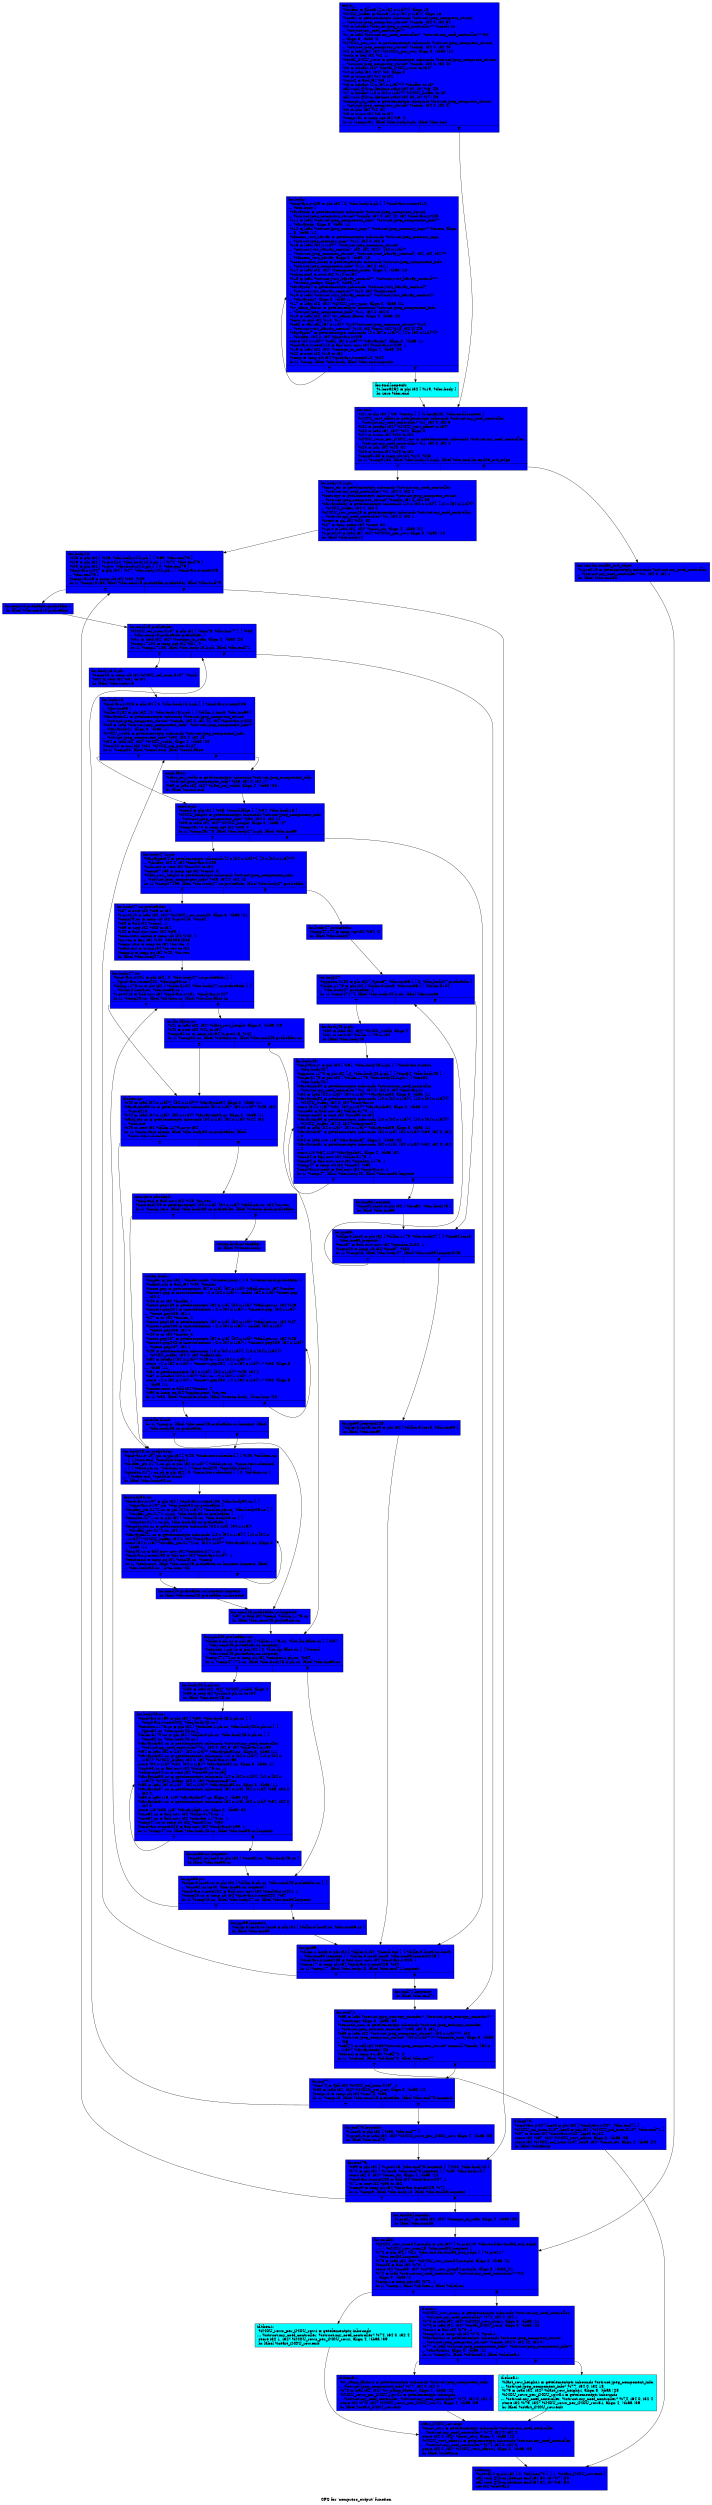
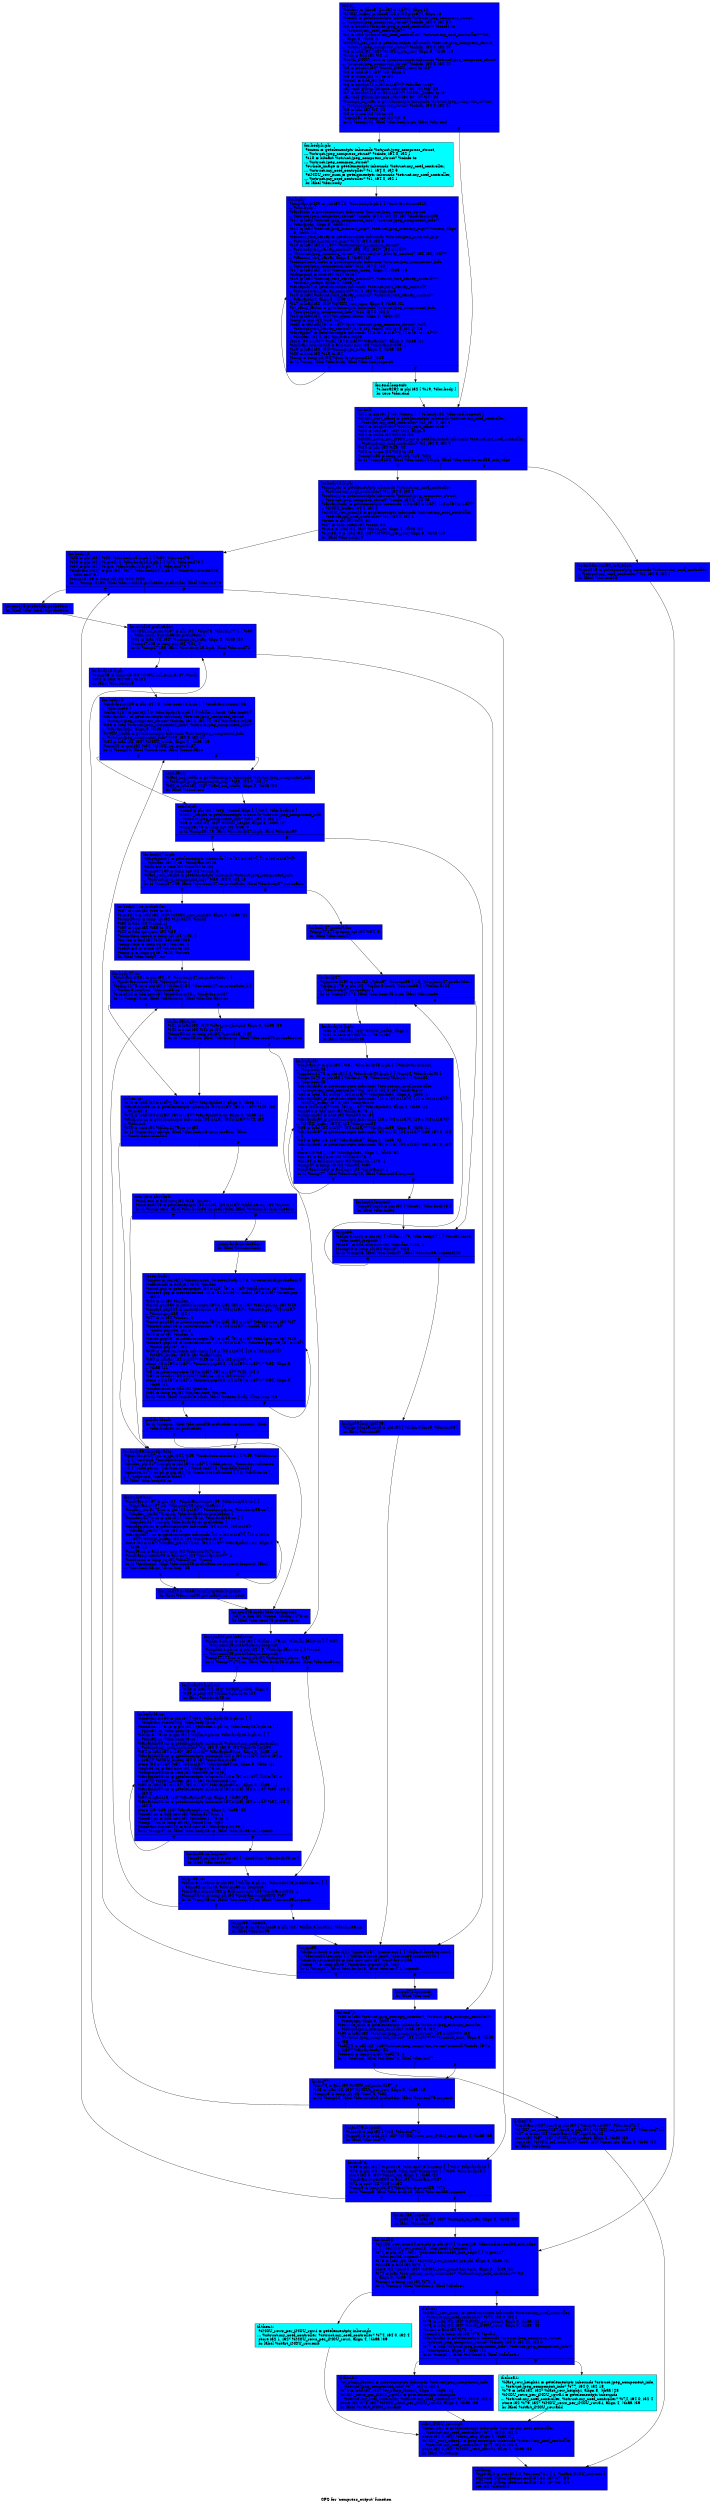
node "for.body.lr.ph:": added
node "if.else5.i:": text "br label %start_iMCU_row.exit" -> "br label %start_iMCU_row.add"
